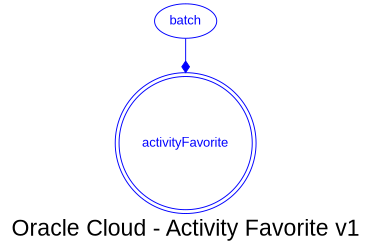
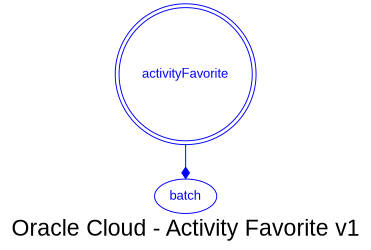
edge "batch" -> "activityFavorite": reversed
